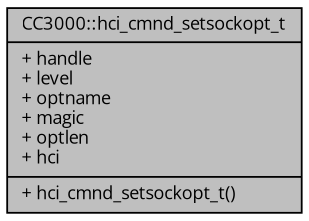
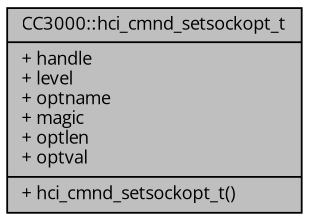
node "CC3000::hci_cmnd_setsockopt_t": text "+ hci" -> "+ optval"
